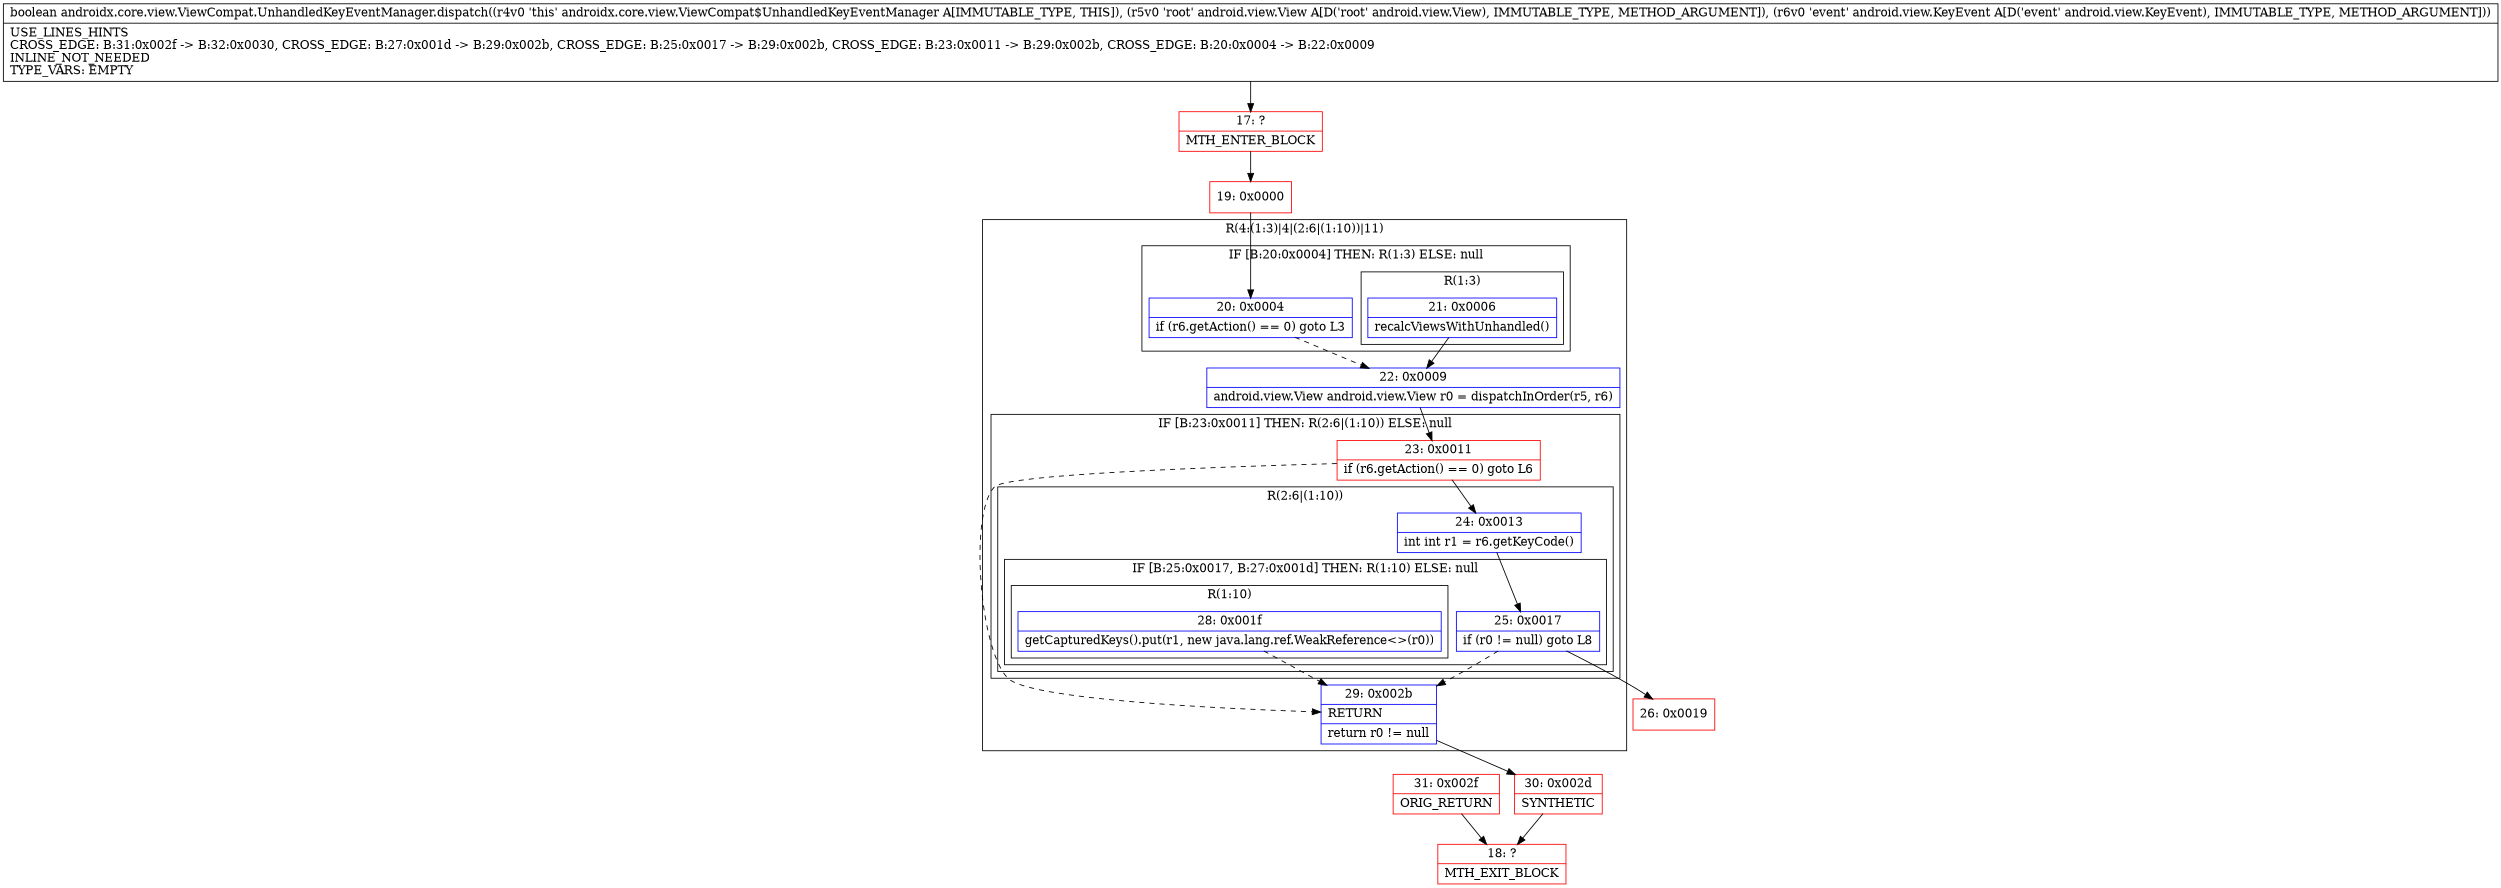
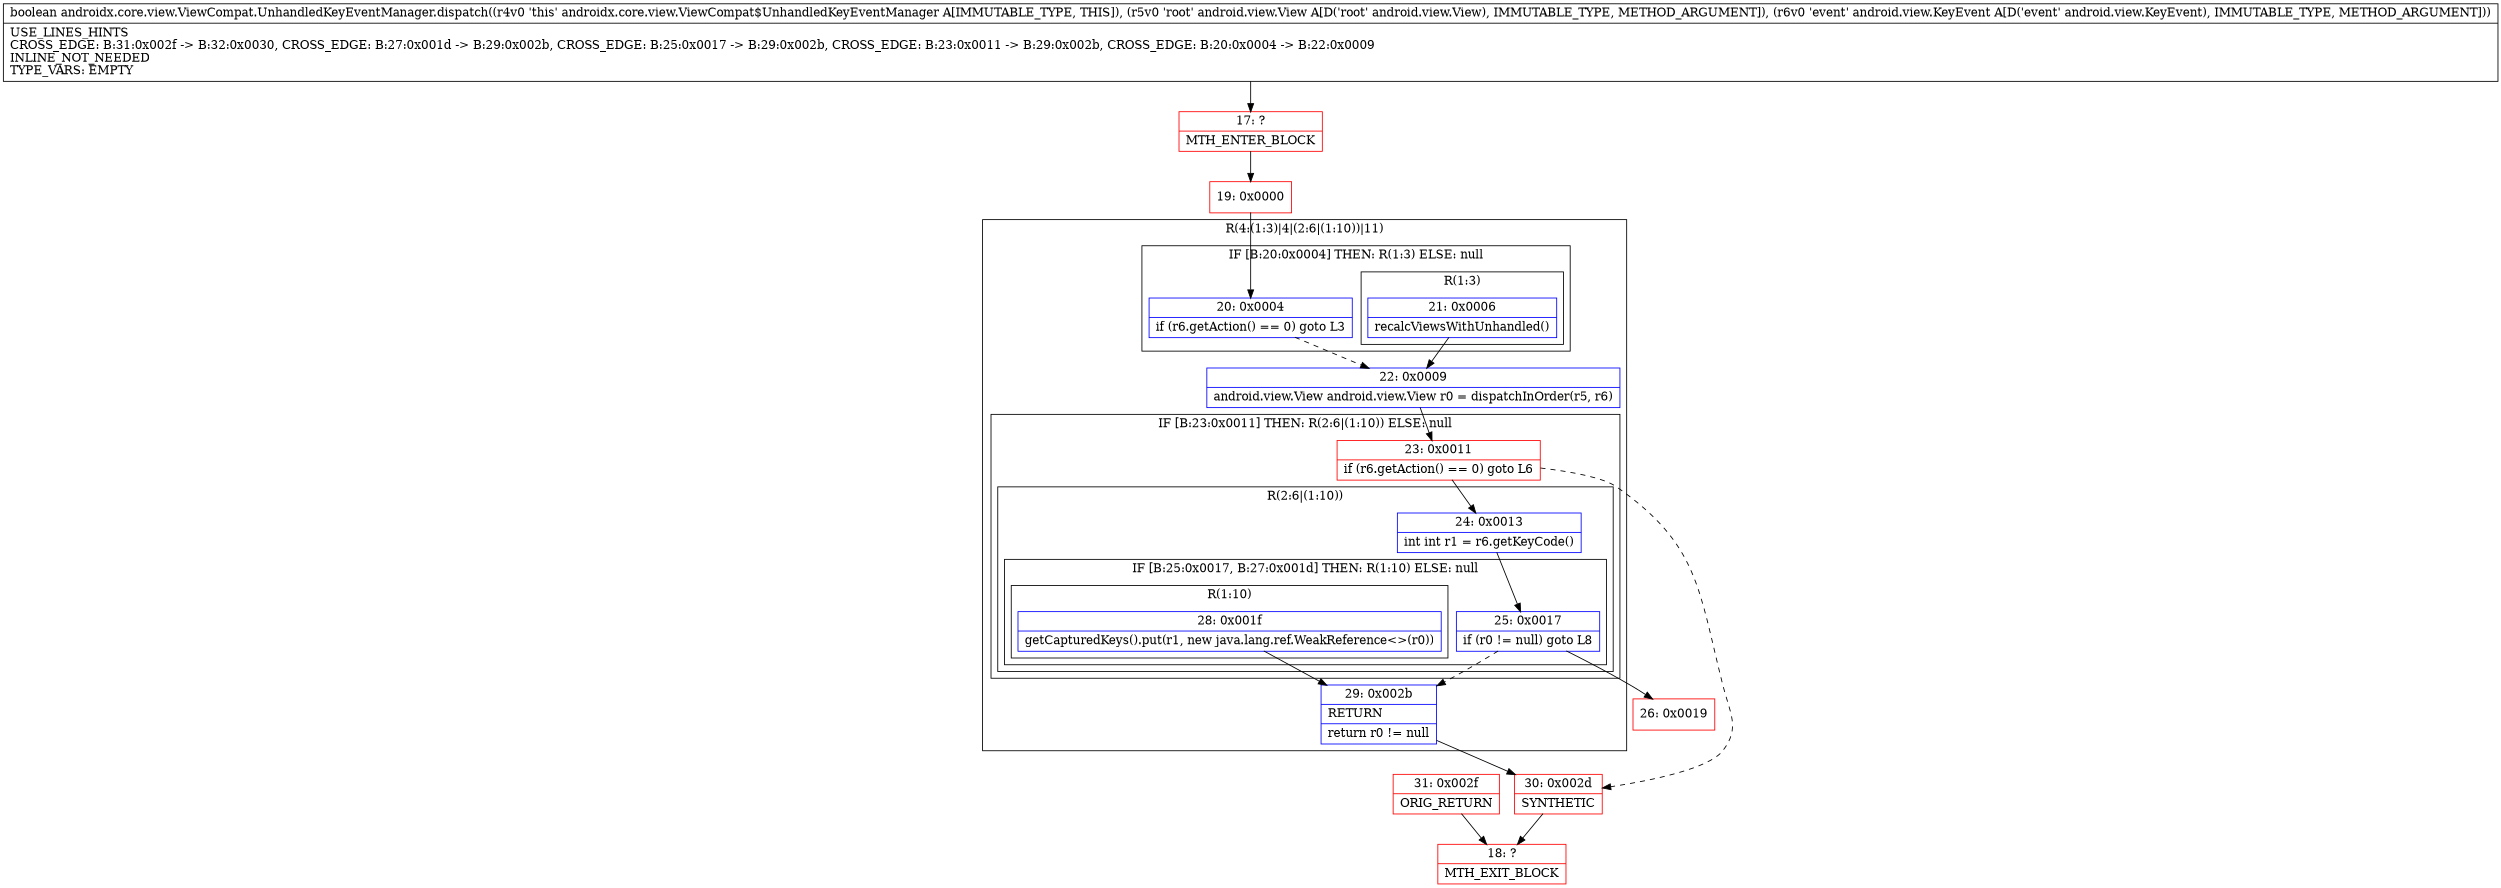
edge "23: 0x0011" -> "29: 0x002b": now "23: 0x0011" -> "30: 0x002d"
edge "28: 0x001f" -> "29: 0x002b": style dashed -> solid
